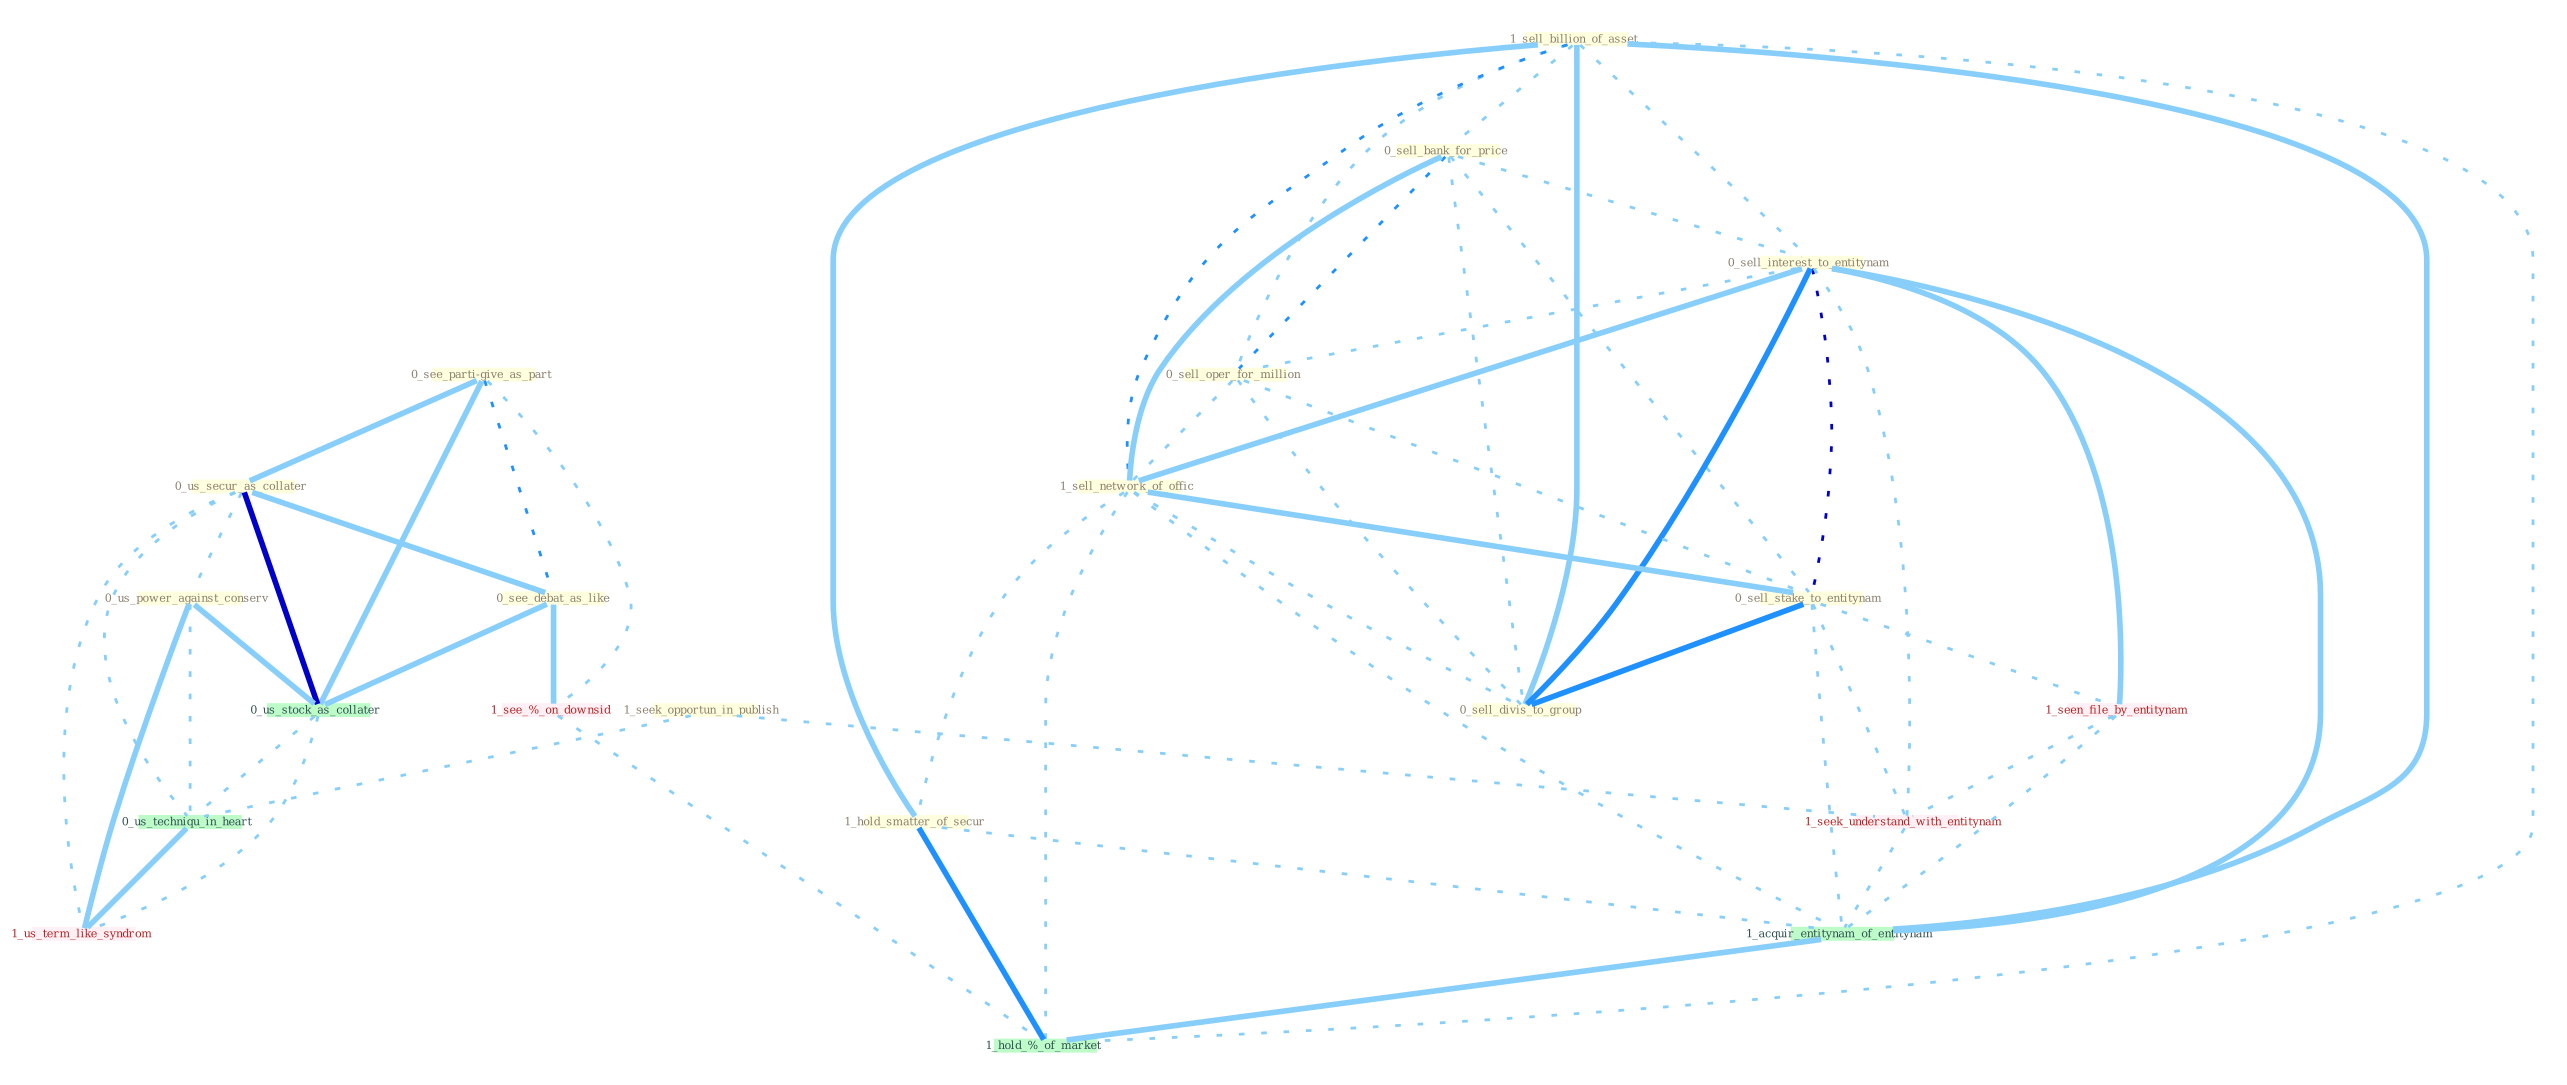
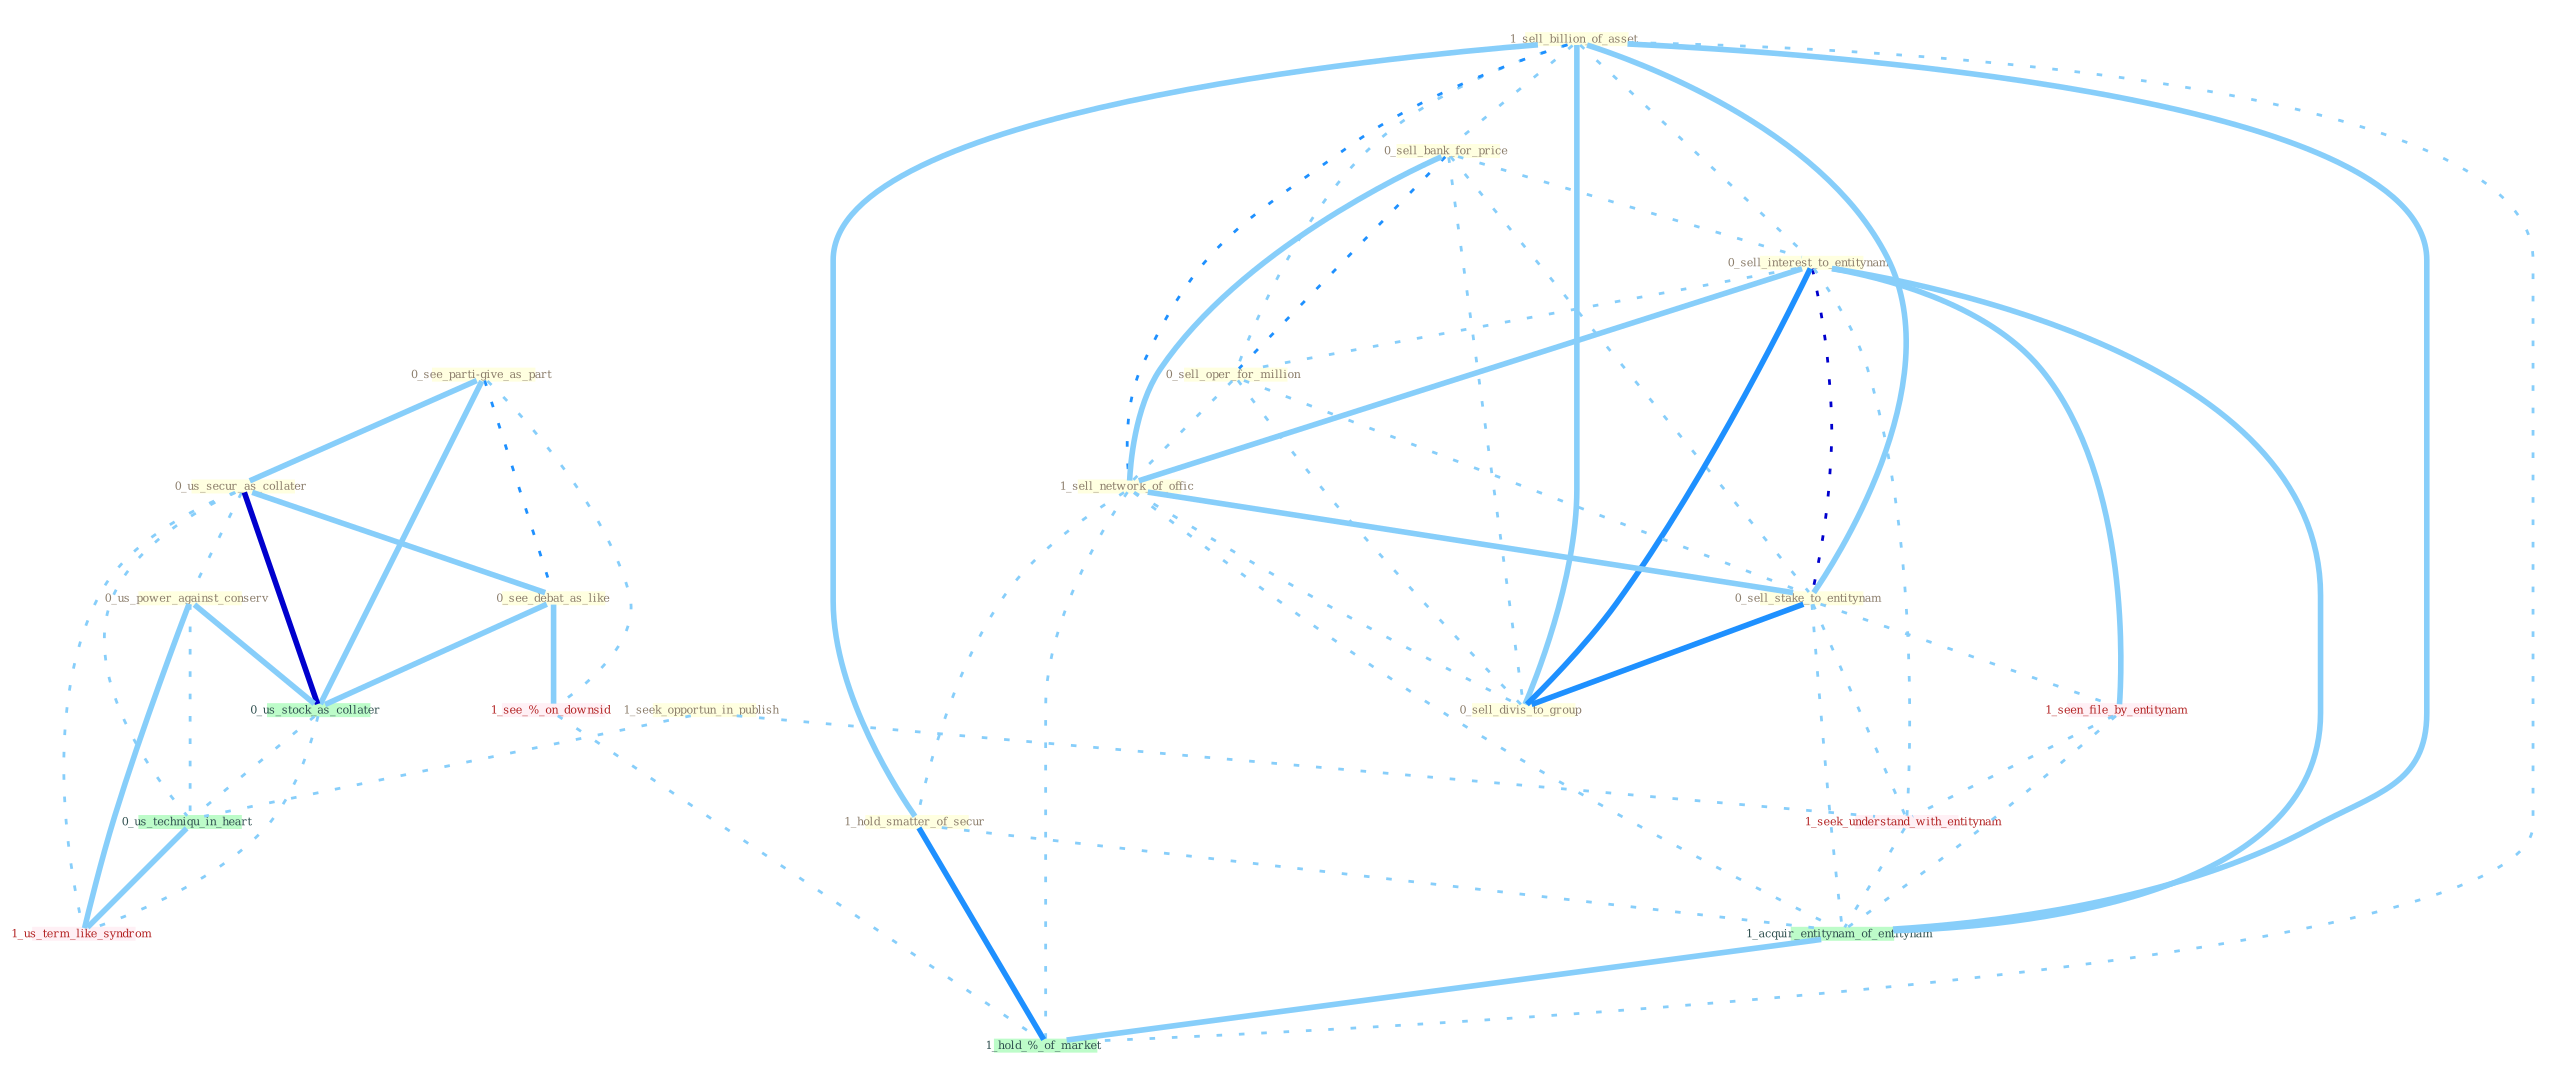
edge "1_sell_billion_of_asset" -- "0_sell_stake_to_entitynam": added
